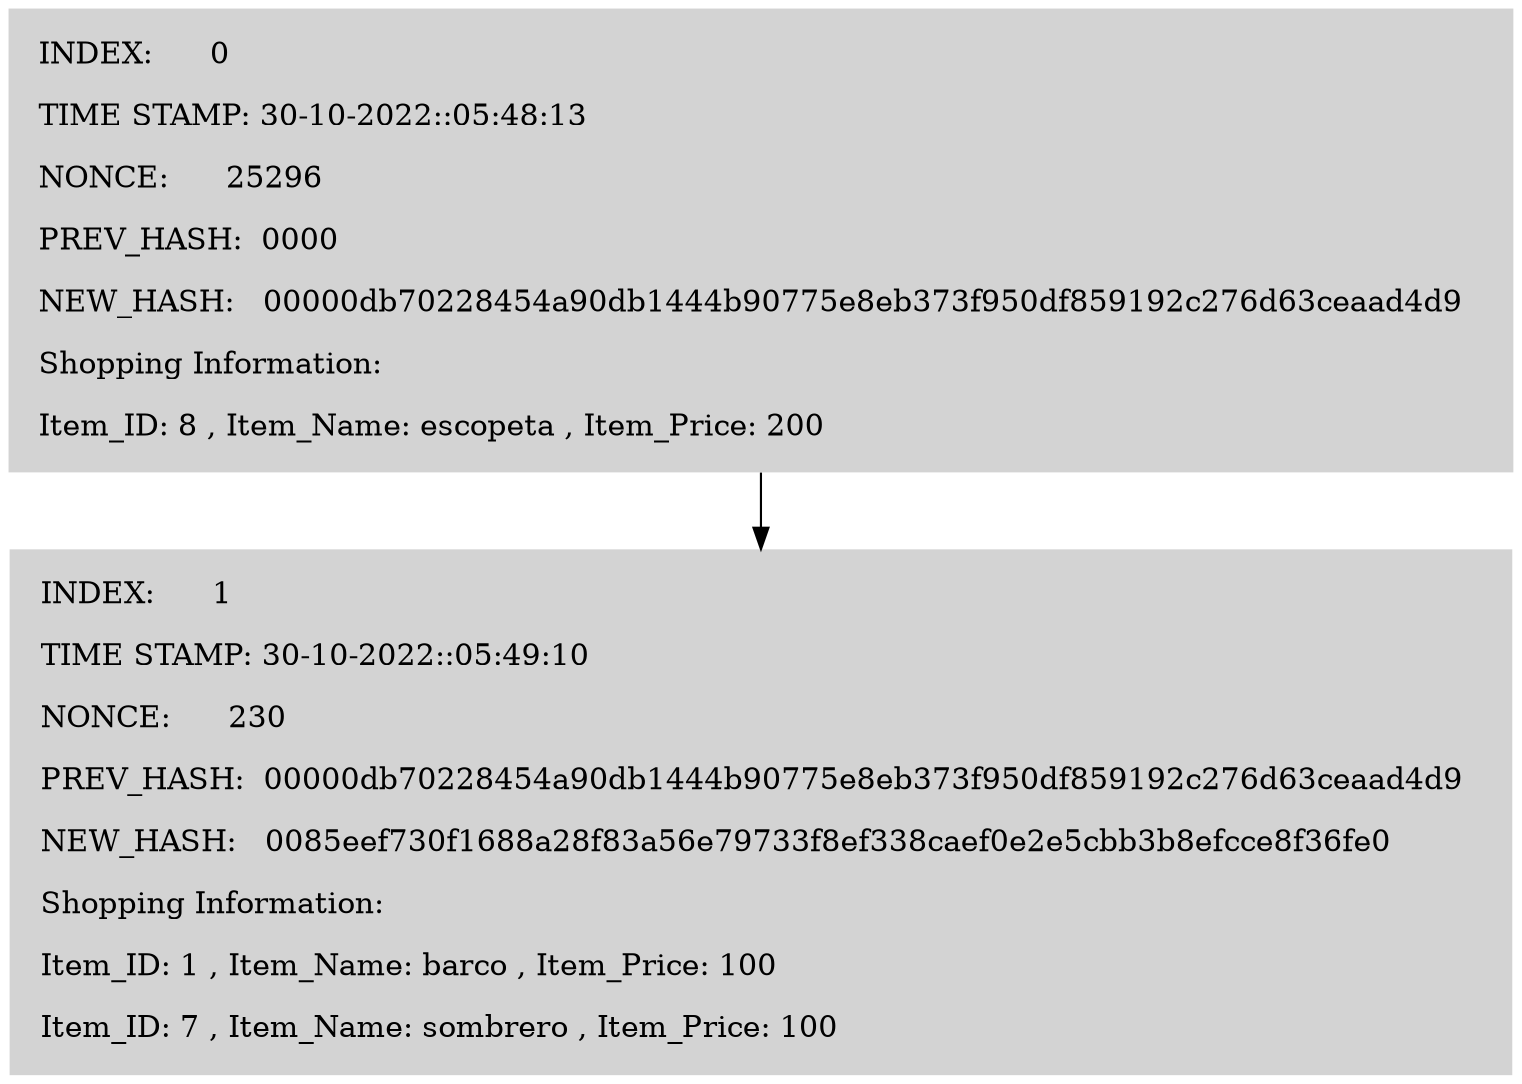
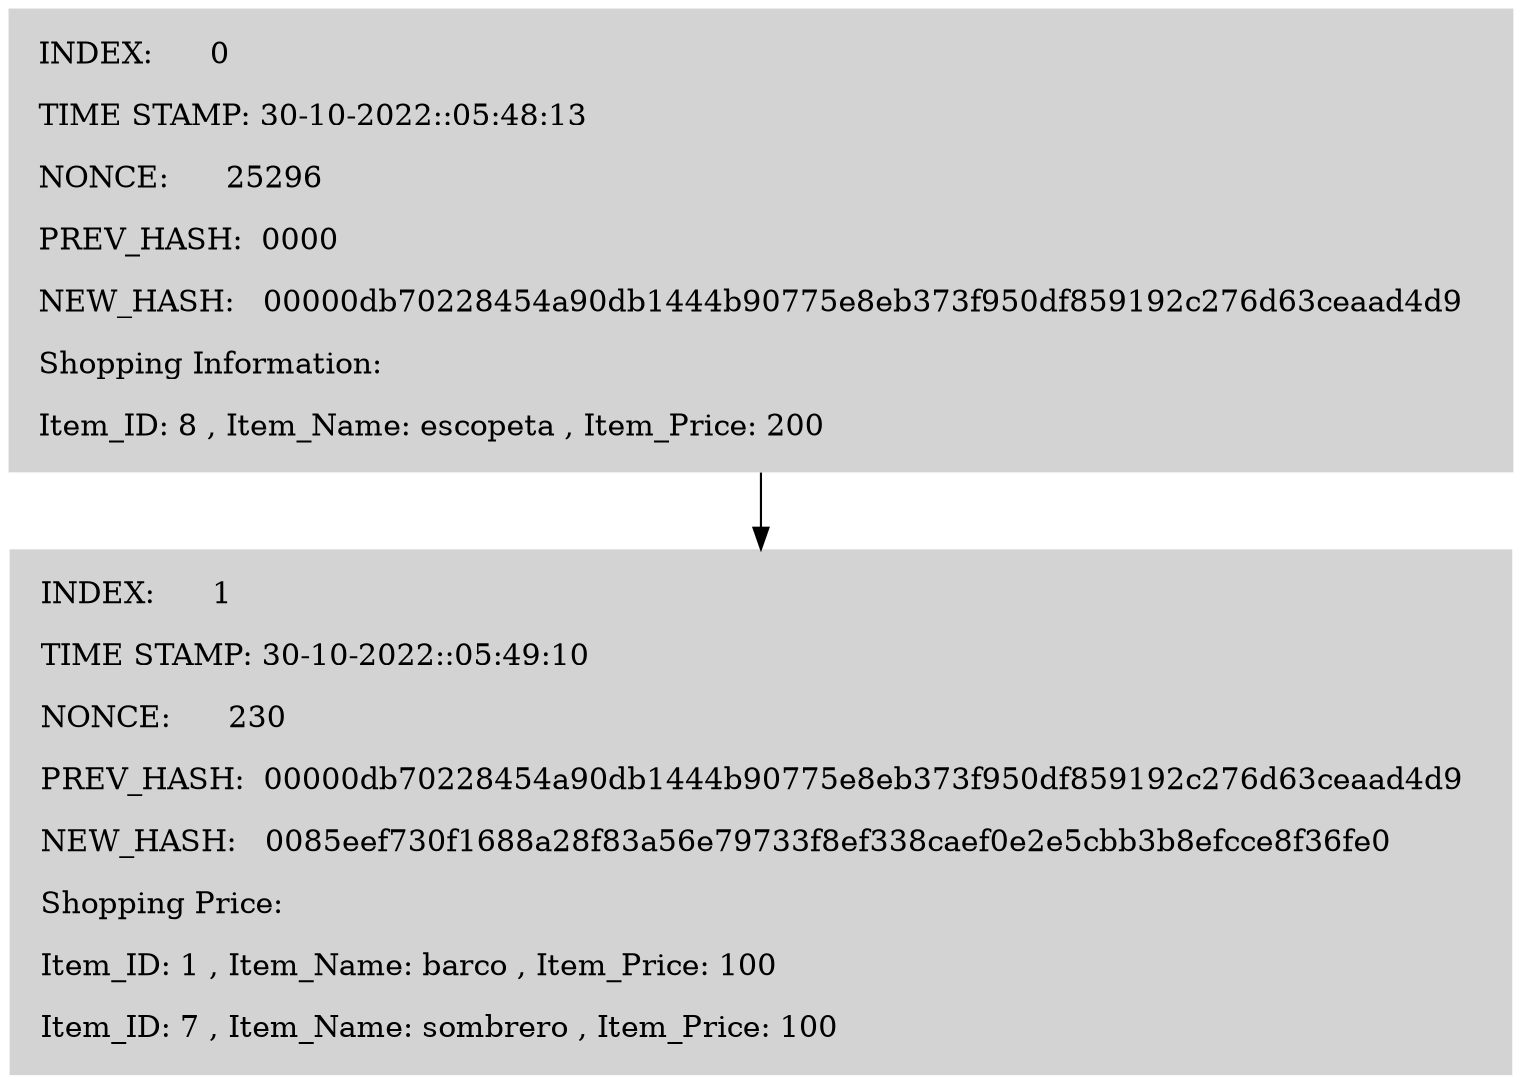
node "INDEX:      1": text "Shopping Information:" -> "Shopping Price:"
